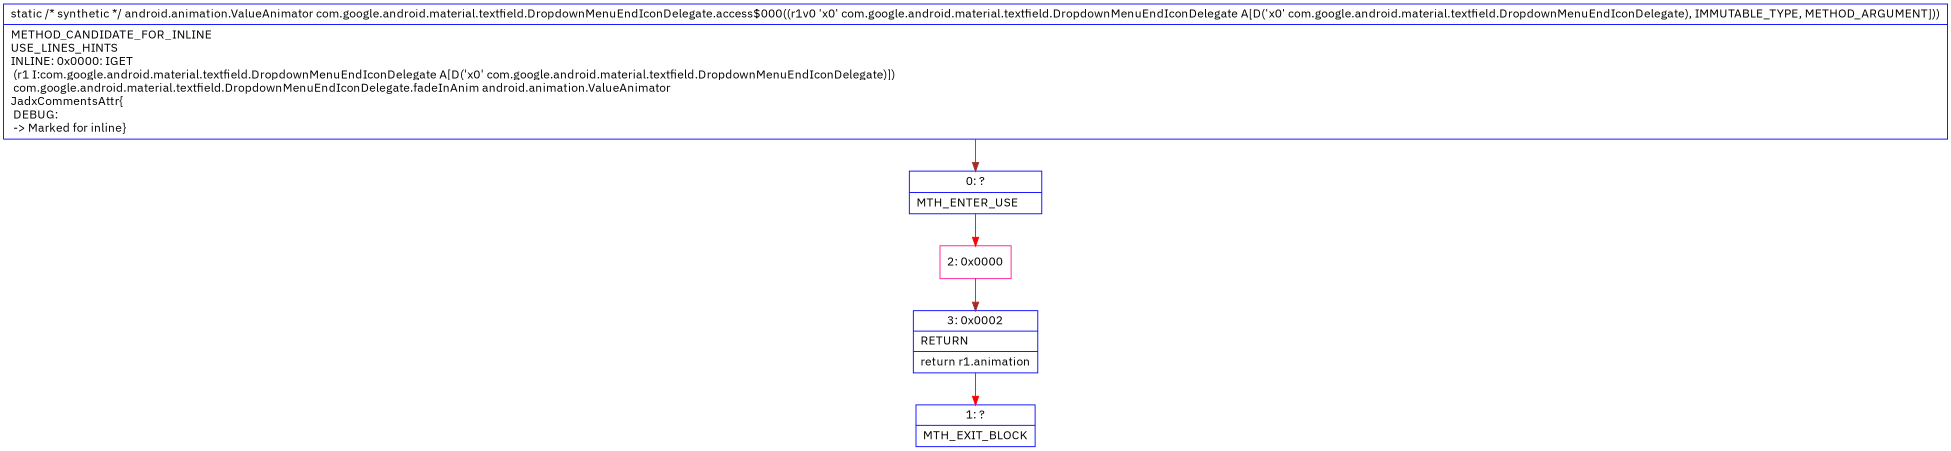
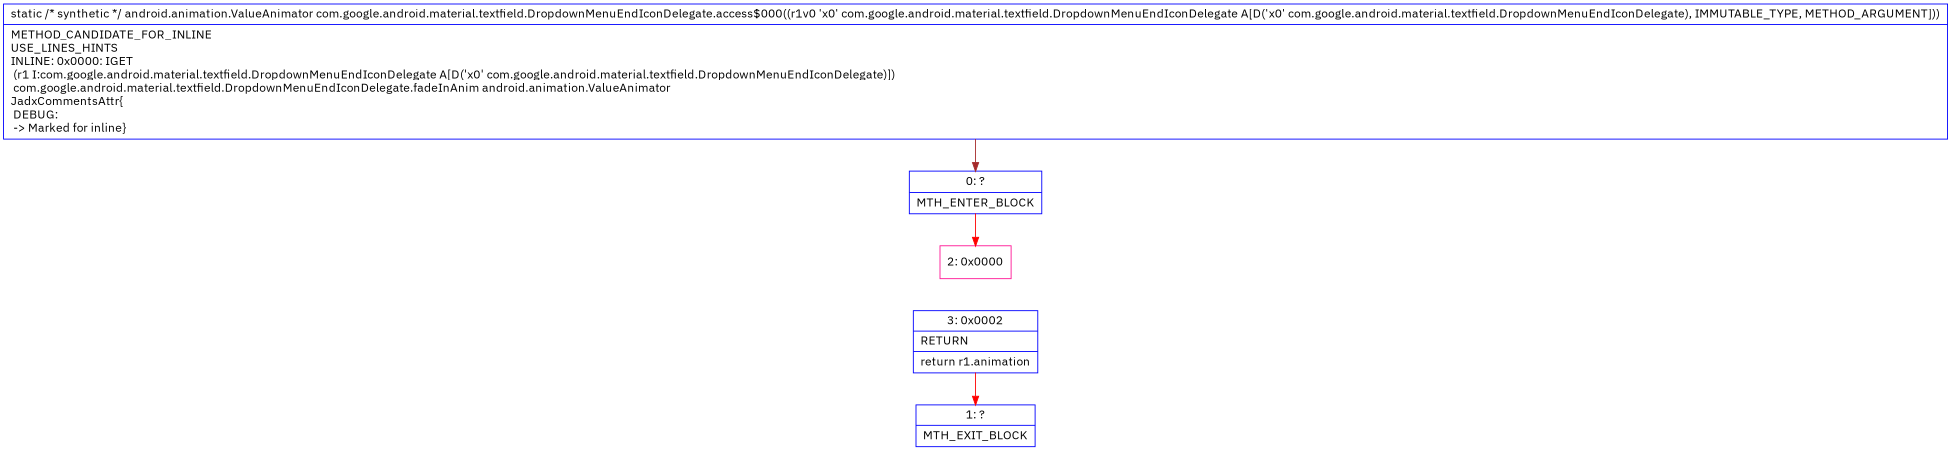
node "0: ?": text "MTH_ENTER_USE" -> "MTH_ENTER_BLOCK"
edge "2: 0x0000" -> "3: 0x0002": removed
